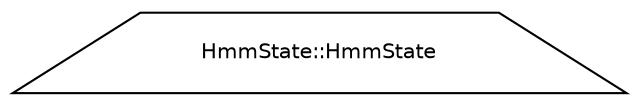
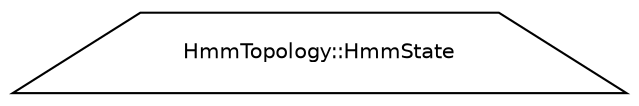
node "HmmState::HmmState": label "HmmState::HmmState" -> "HmmTopology::HmmState"
